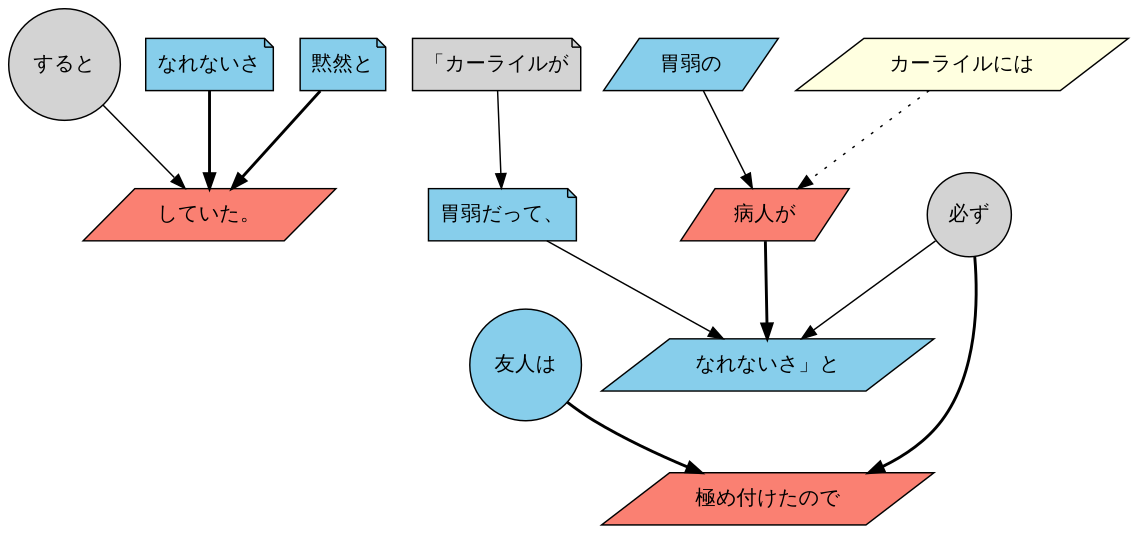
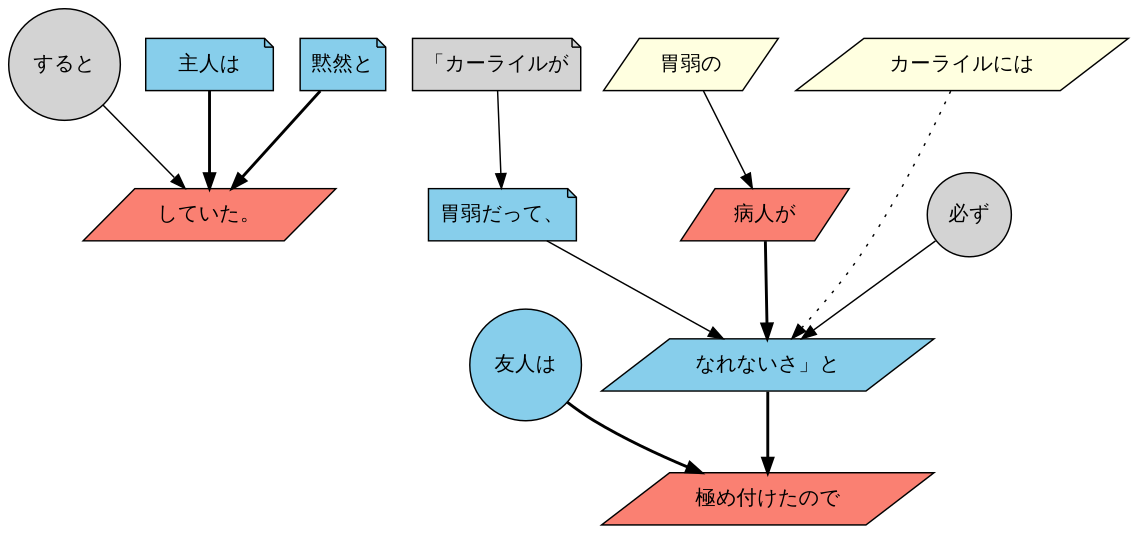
node "なれないさ": label "なれないさ" -> "主人は"
node "胃弱の": fillcolor skyblue -> lightyellow
edge "カーライルには" -> "病人が": now "カーライルには" -> "なれないさ」と"
edge "必ず" -> "極め付けたので": now "なれないさ」と" -> "極め付けたので"
